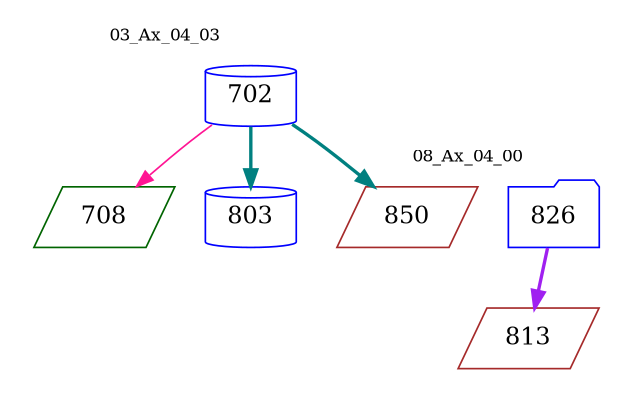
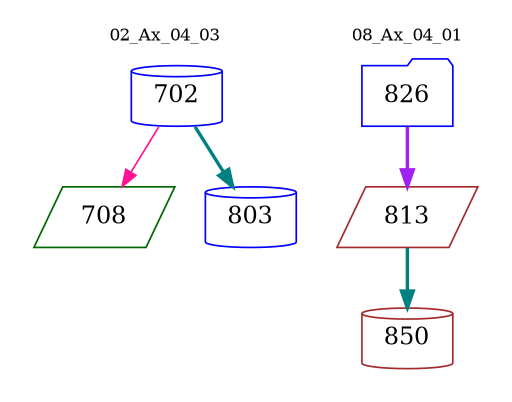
cluster "03_Ax_04_03": label "03_Ax_04_03" -> "02_Ax_04_03"
edge "702" -> "850": now "813" -> "850"
cluster "08_Ax_04_00": label "08_Ax_04_00" -> "08_Ax_04_01"
node "850": shape parallelogram -> cylinder
